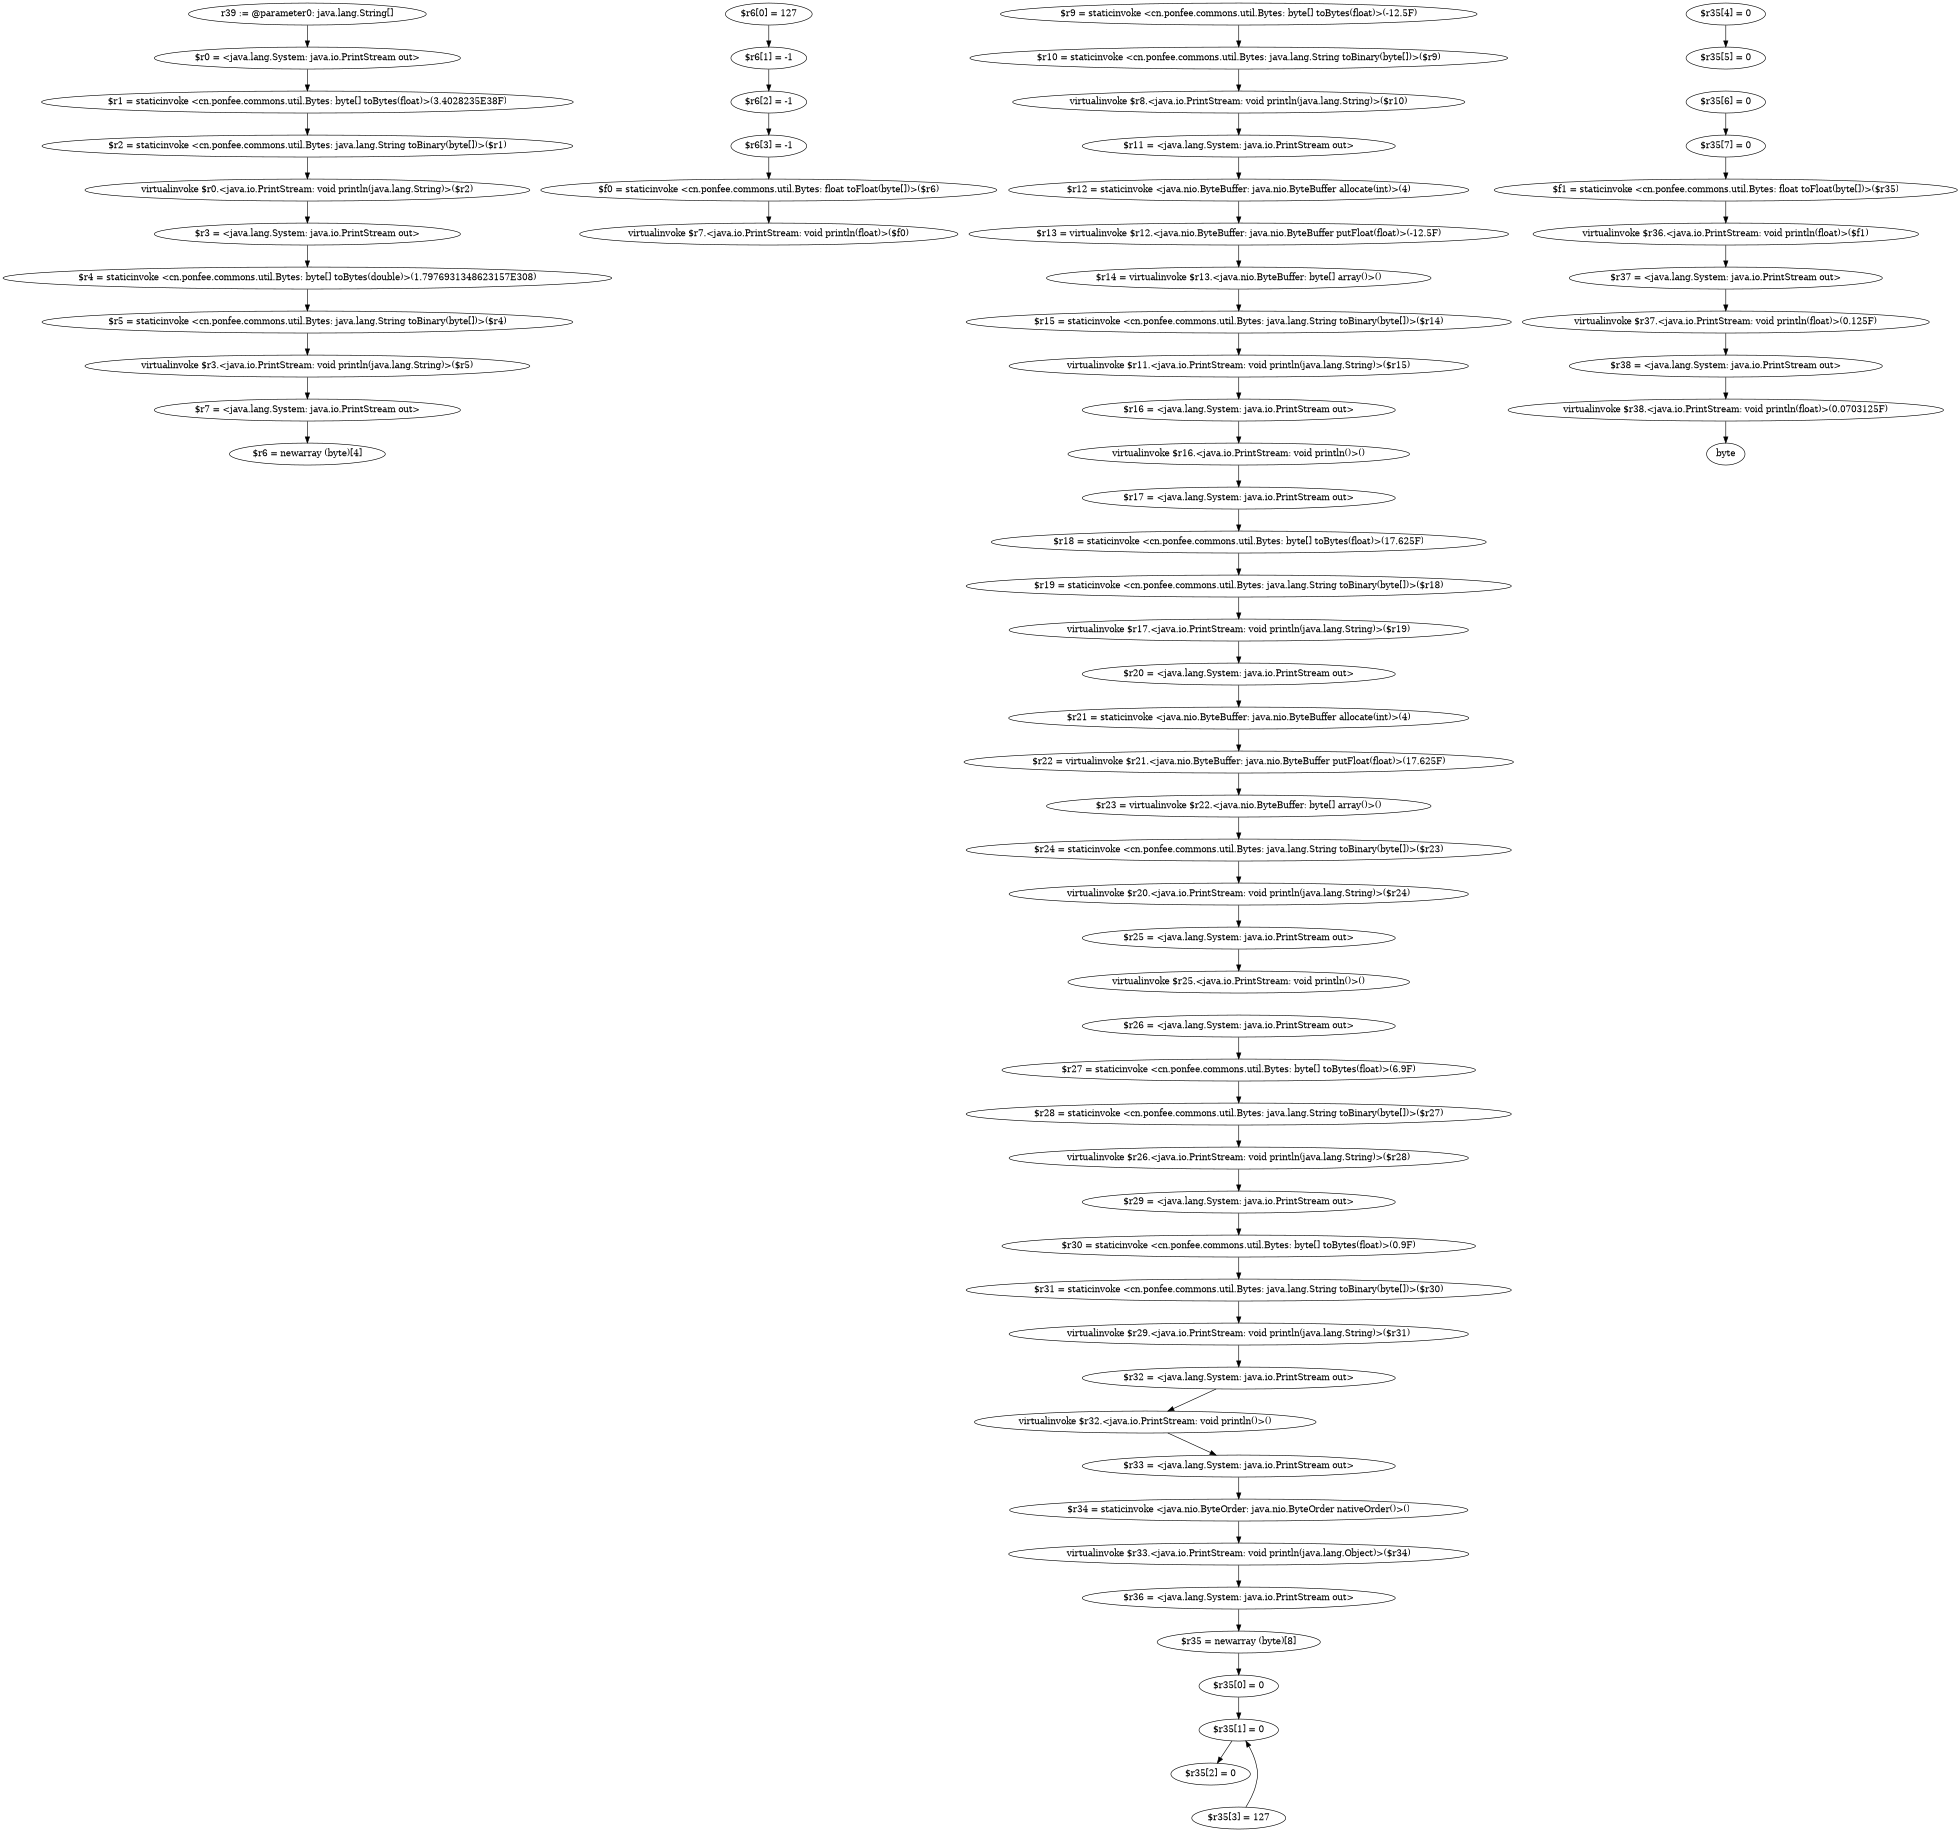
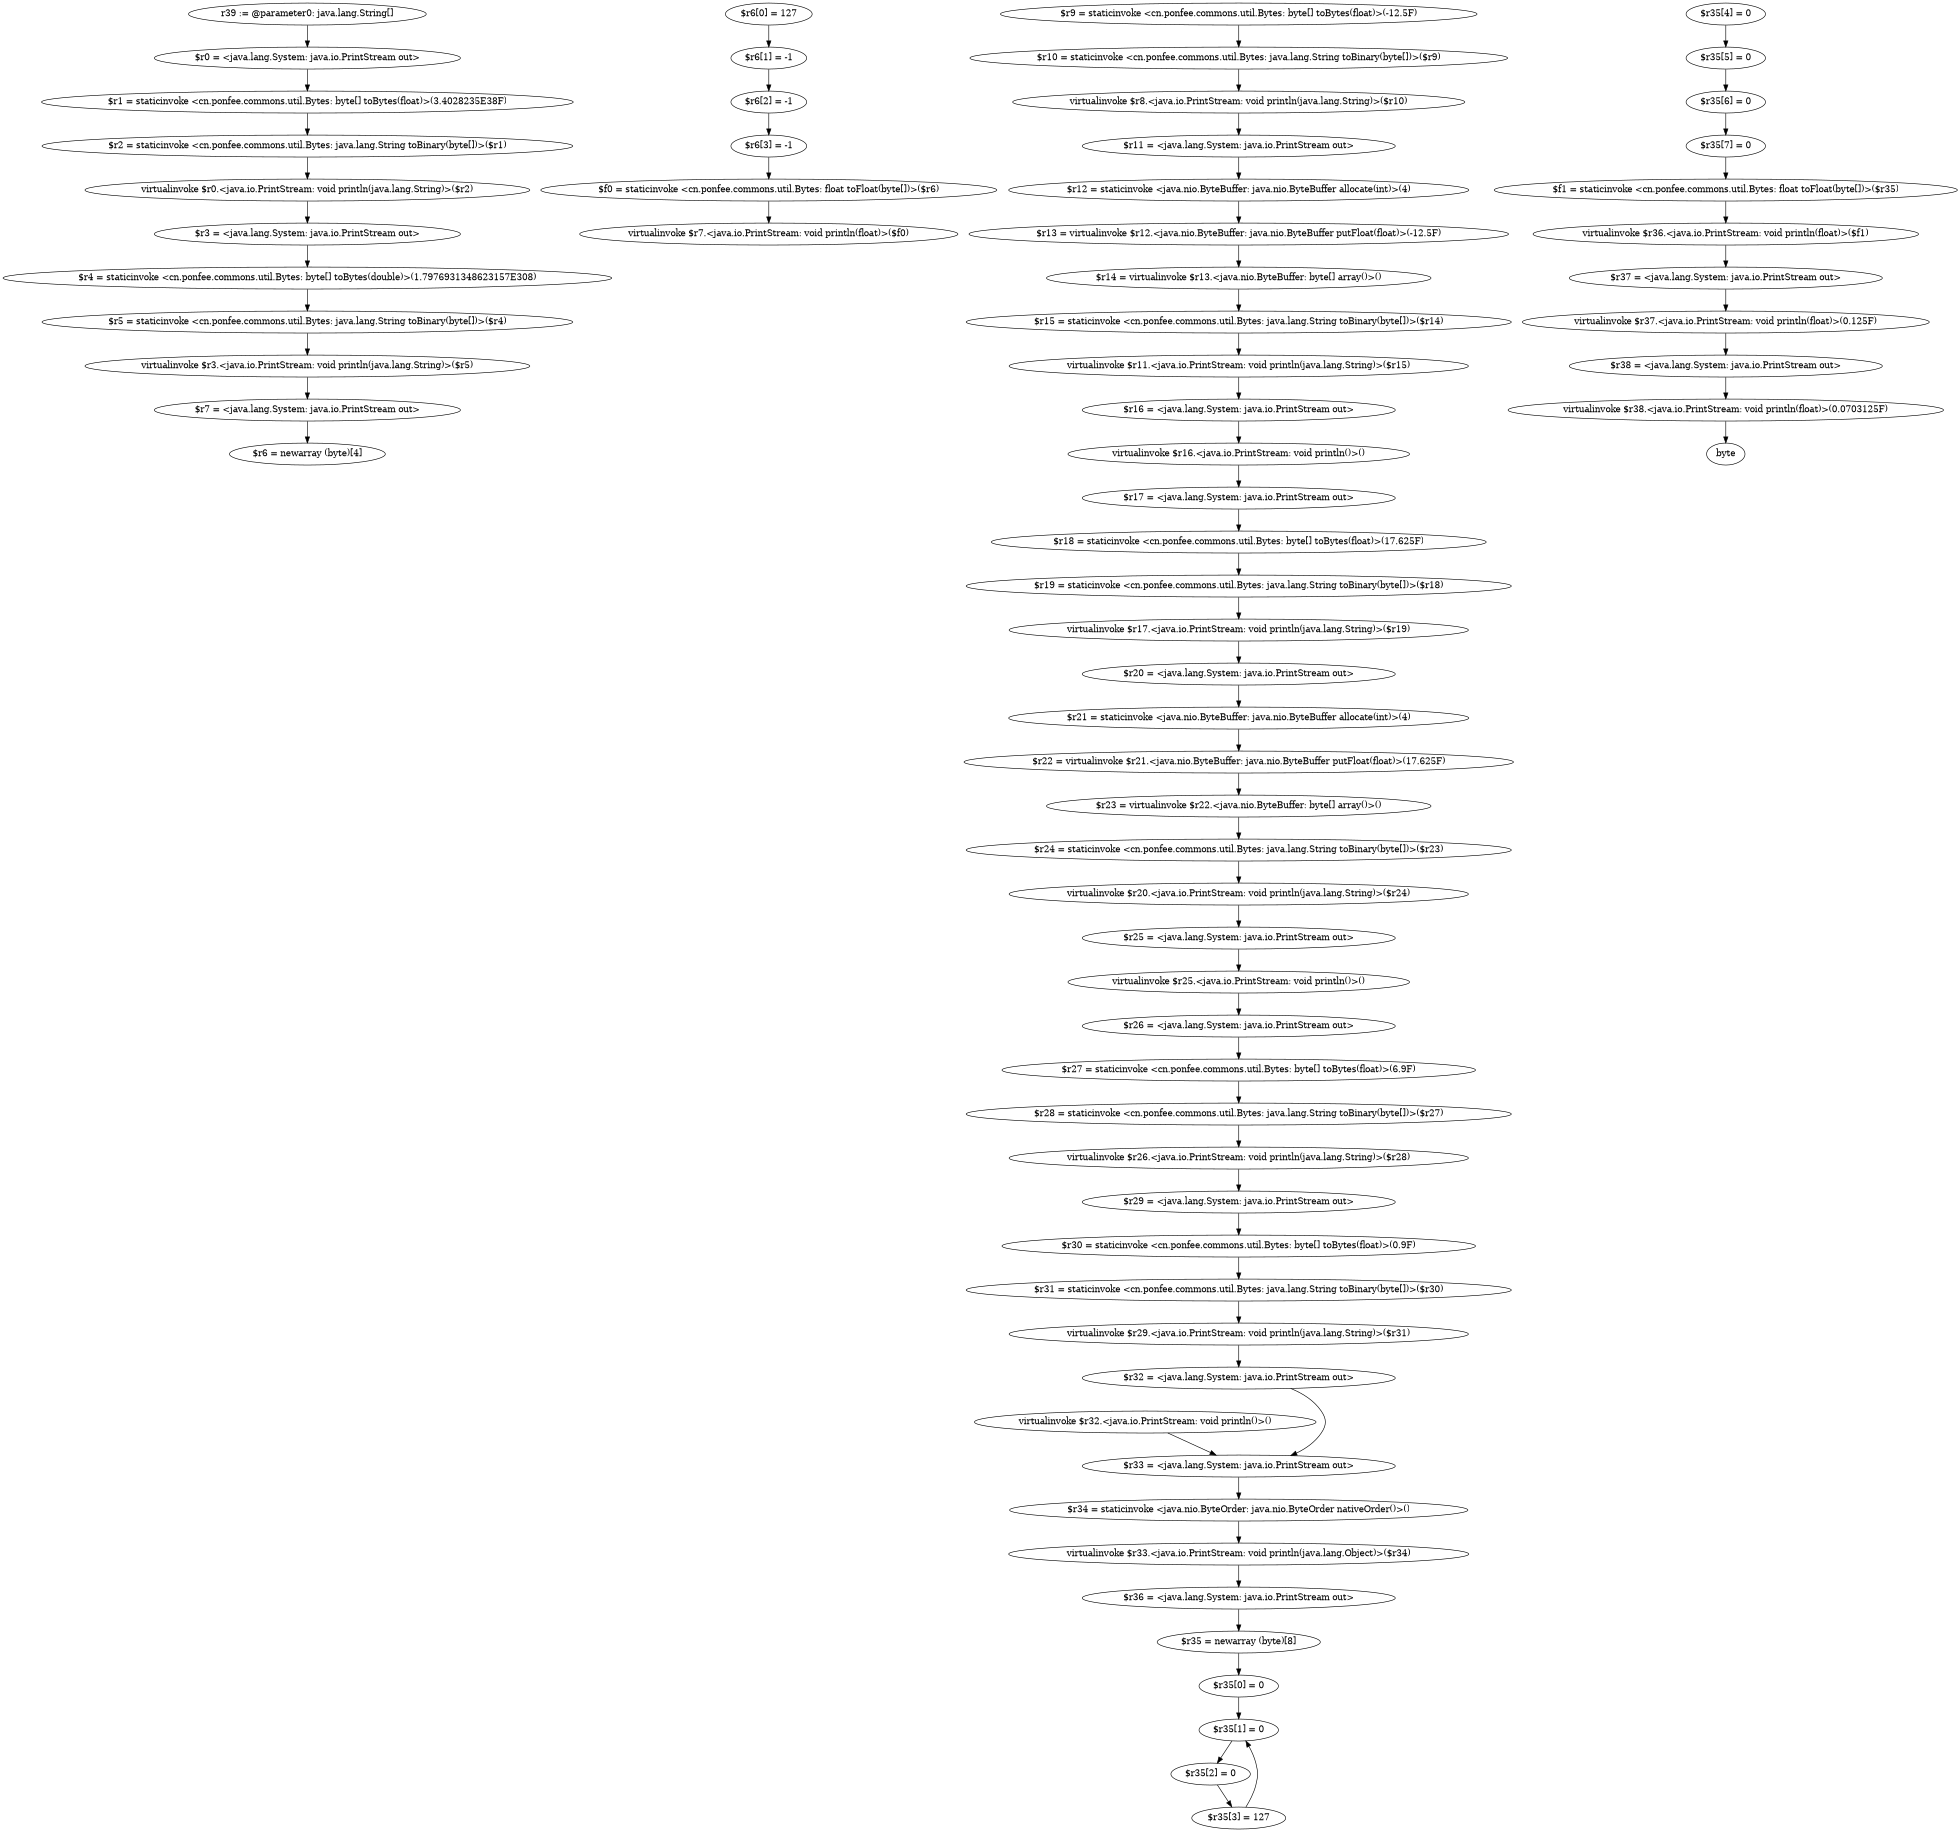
edge "$r35[5] = 0" -> "$r35[6] = 0": added
edge "virtualinvoke $r25.<java.io.PrintStream: void println()>()" -> "$r26 = <java.lang.System: java.io.PrintStream out>": added
edge "$r32 = <java.lang.System: java.io.PrintStream out>" -> "virtualinvoke $r32.<java.io.PrintStream: void println()>()": now "$r32 = <java.lang.System: java.io.PrintStream out>" -> "$r33 = <java.lang.System: java.io.PrintStream out>"
edge "$r35[2] = 0" -> "$r35[3] = 127": added
